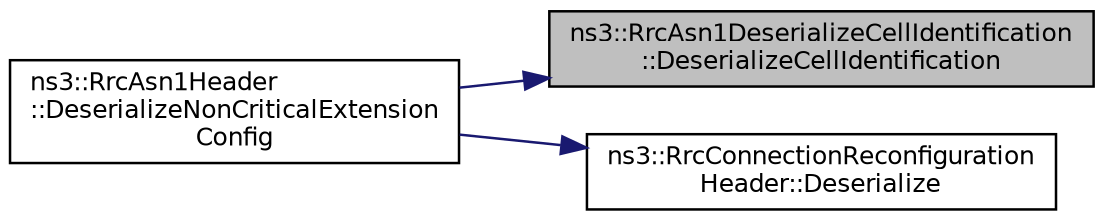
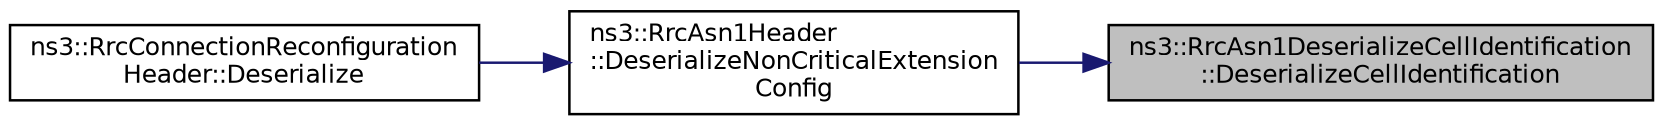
edge "ns3::RrcAsn1Header ::DeserializeNonCriticalExtension Config" -> "ns3::RrcConnectionReconfiguration Header::Deserialize": reversed
